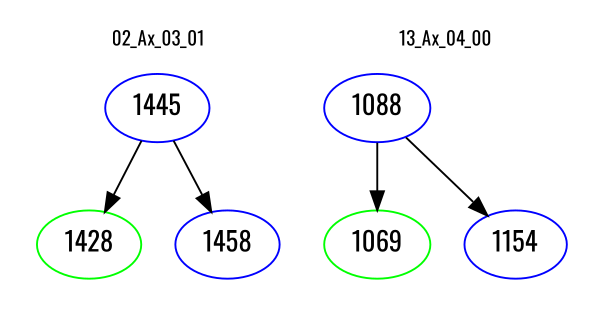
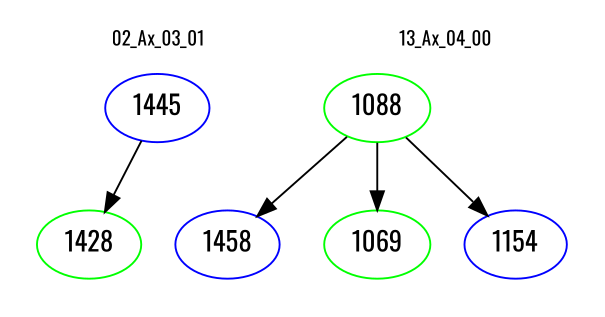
node "1088": color blue -> green
edge "1445" -> "1458": now "1088" -> "1458"
